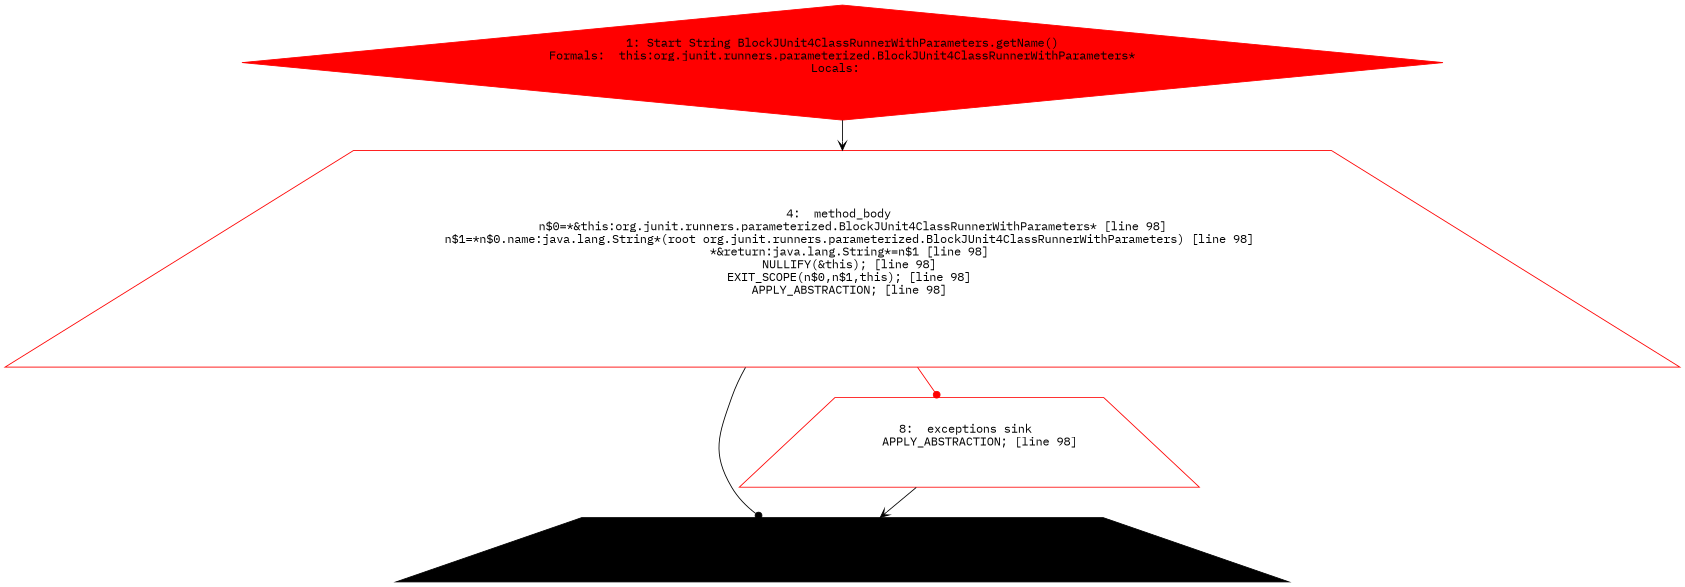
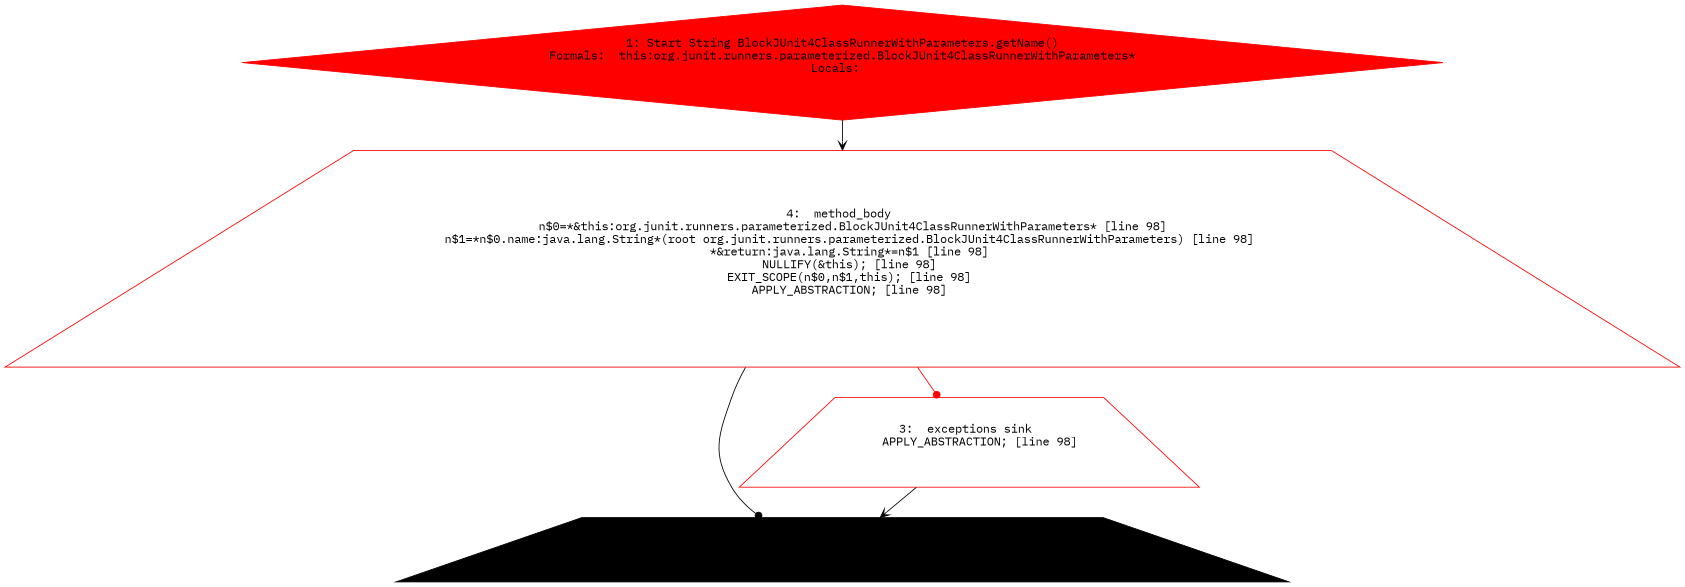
node "8:  exceptions sink APPLY_ABSTRACTION; [line 98]": label "8:  exceptions sink APPLY_ABSTRACTION; [line 98]" -> "3:  exceptions sink APPLY_ABSTRACTION; [line 98]"
